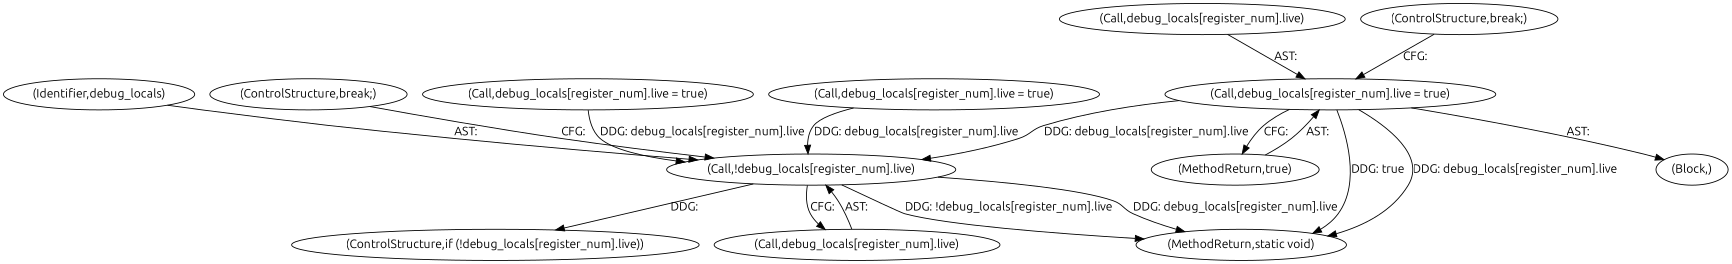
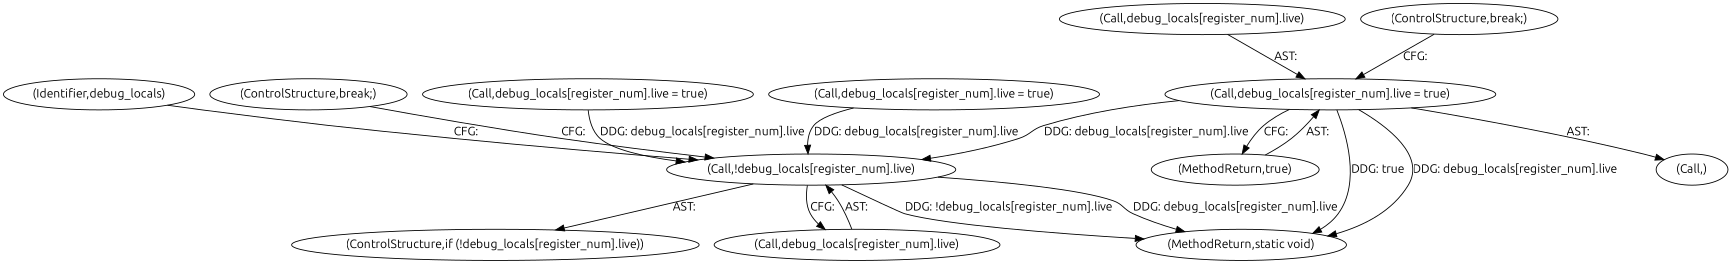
edge "(Identifier,debug_locals)" -> "(Call,!debug_locals[register_num].live)": label "AST: " -> "CFG: "
node "(Block,)": label "(Block,)" -> "(Call,)"
edge "(Call,!debug_locals[register_num].live)" -> "(ControlStructure,if (!debug_locals[register_num].live))": label "DDG: " -> "AST: "
